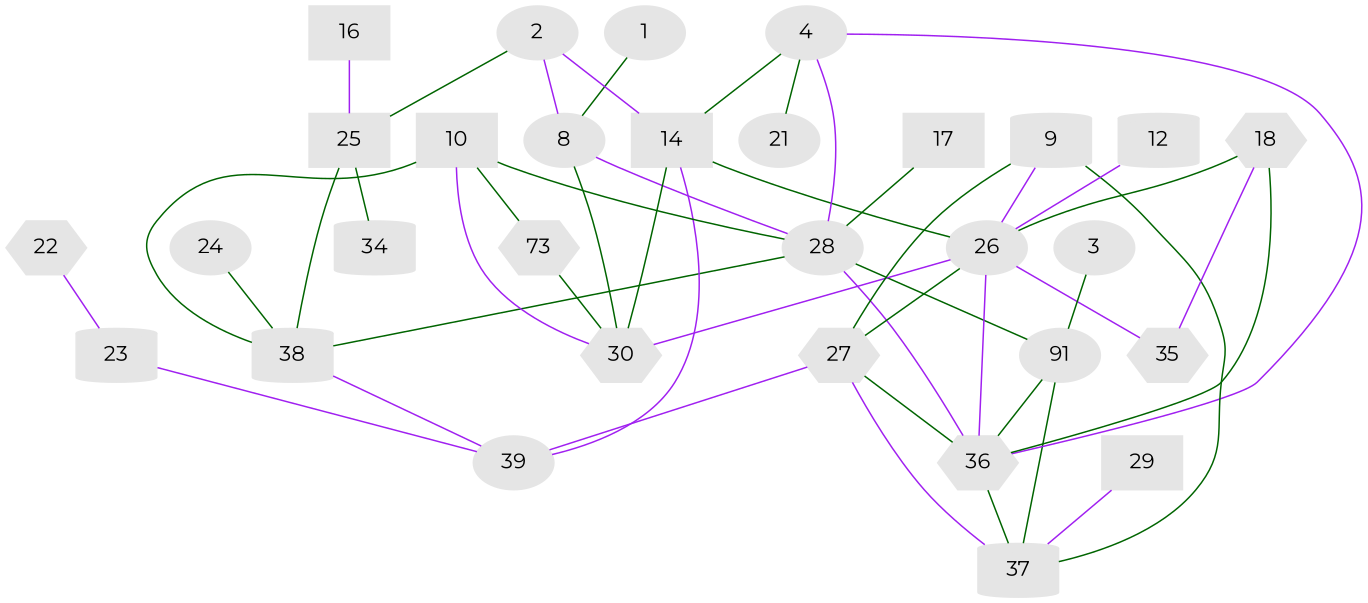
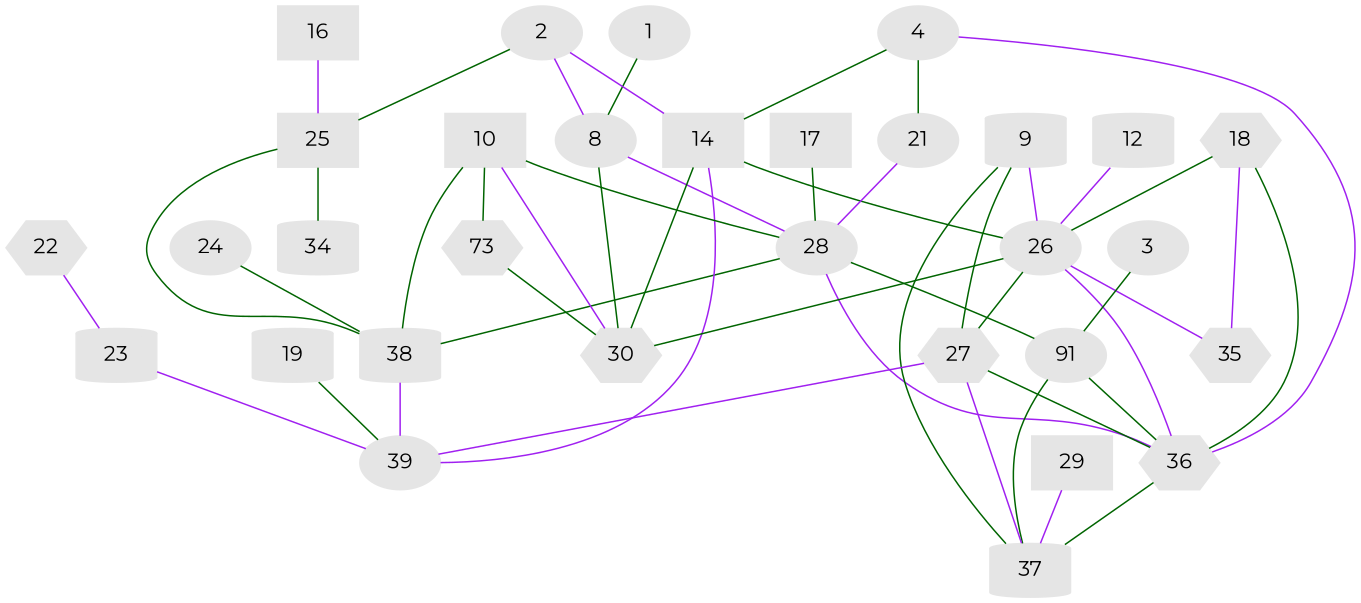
edge "4" -- "28": now "21" -- "28"
edge "26" -- "30": color purple -> darkgreen
node "19": added
